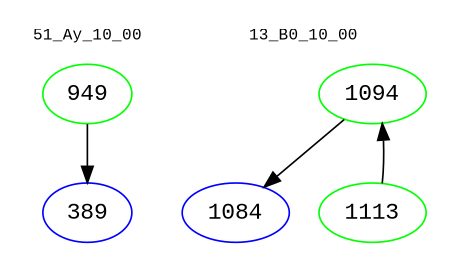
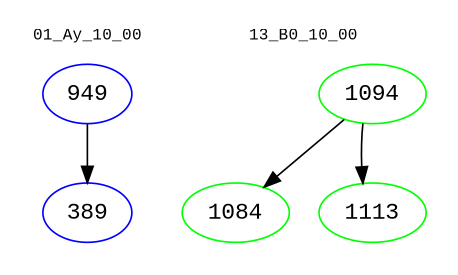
cluster "51_Ay_10_00": label "51_Ay_10_00" -> "01_Ay_10_00"
node "949": color green -> blue
edge "1113" -> "1094": reversed
node "1084": color blue -> green
